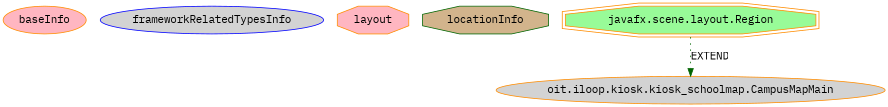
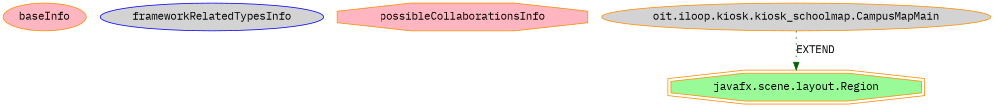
node "layout": label "layout" -> "possibleCollaborationsInfo"
node "locationInfo": removed
edge "javafx.scene.layout.Region" -> "oit.iloop.kiosk.kiosk_schoolmap.CampusMapMain": reversed
